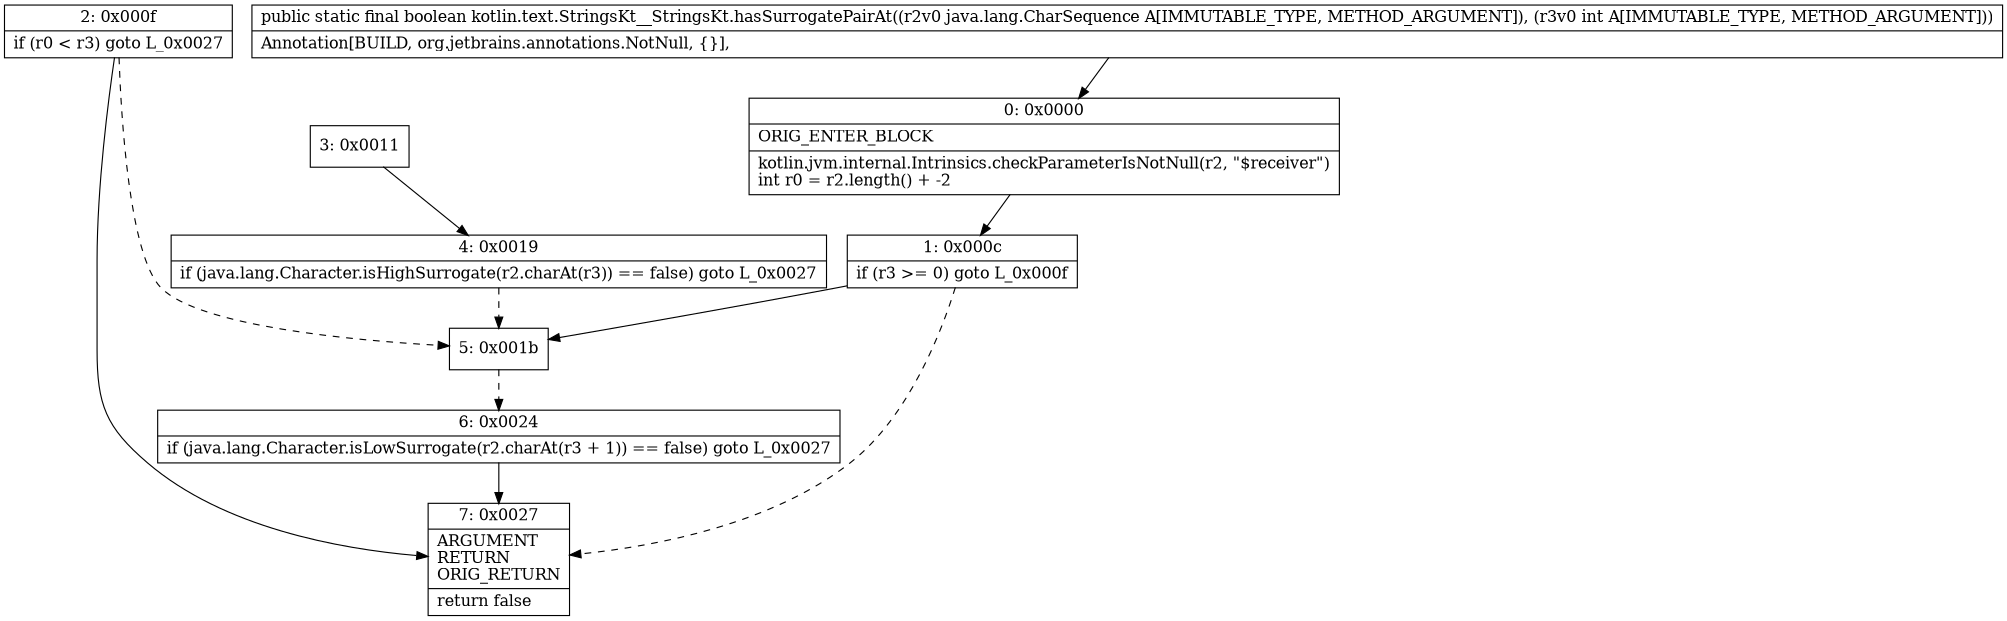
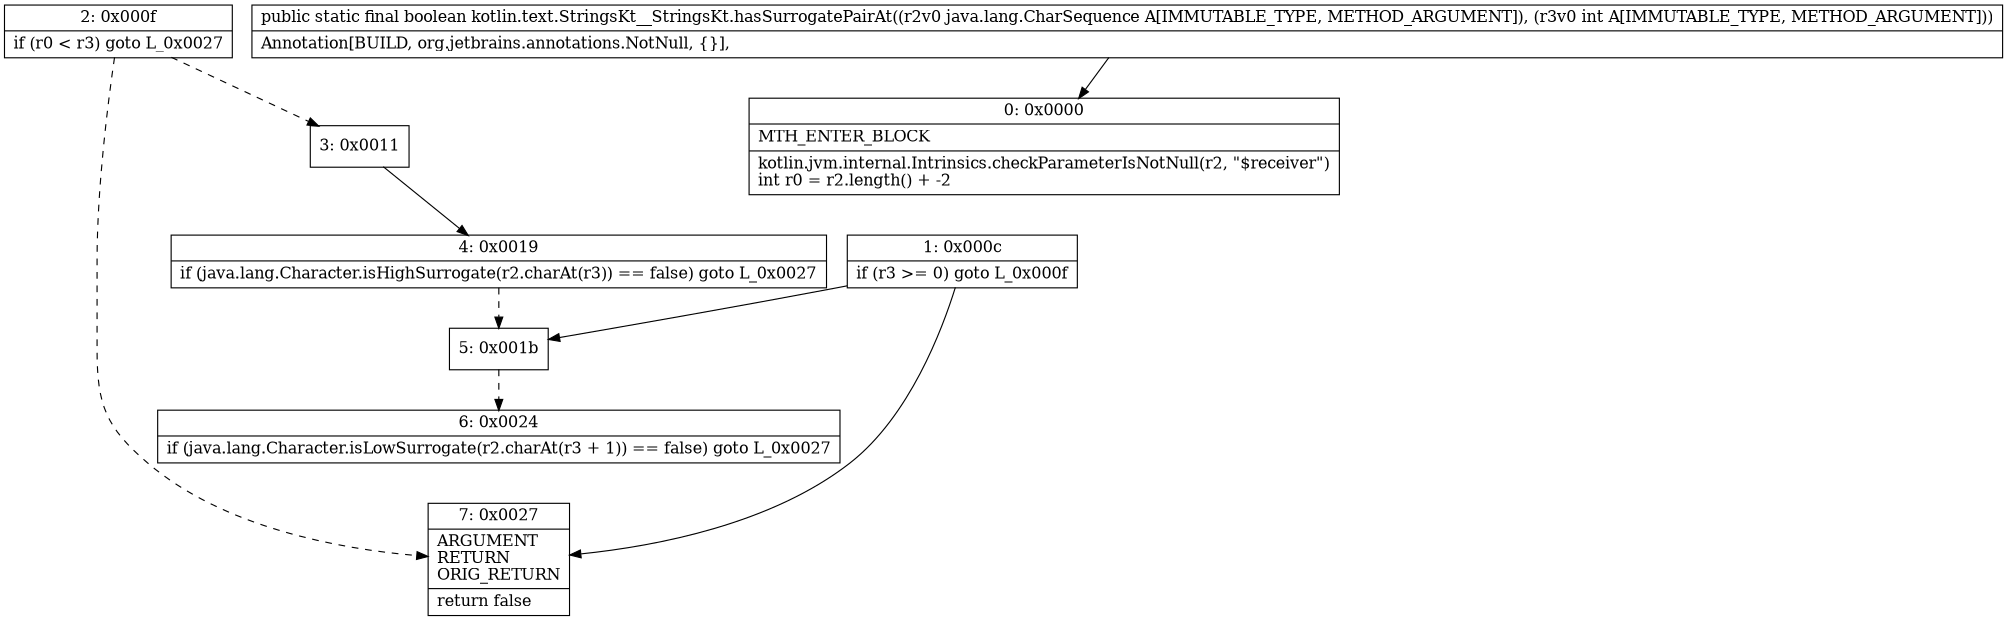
node "0: 0x0000": text "ORIG_ENTER_BLOCK" -> "MTH_ENTER_BLOCK"
edge "0: 0x0000" -> "1: 0x000c": removed
edge "2: 0x000f" -> "5: 0x001b": now "2: 0x000f" -> "3: 0x0011"
edge "2: 0x000f" -> "7: 0x0027": style solid -> dashed
edge "6: 0x0024" -> "7: 0x0027": removed
edge "1: 0x000c" -> "7: 0x0027": style dashed -> solid
